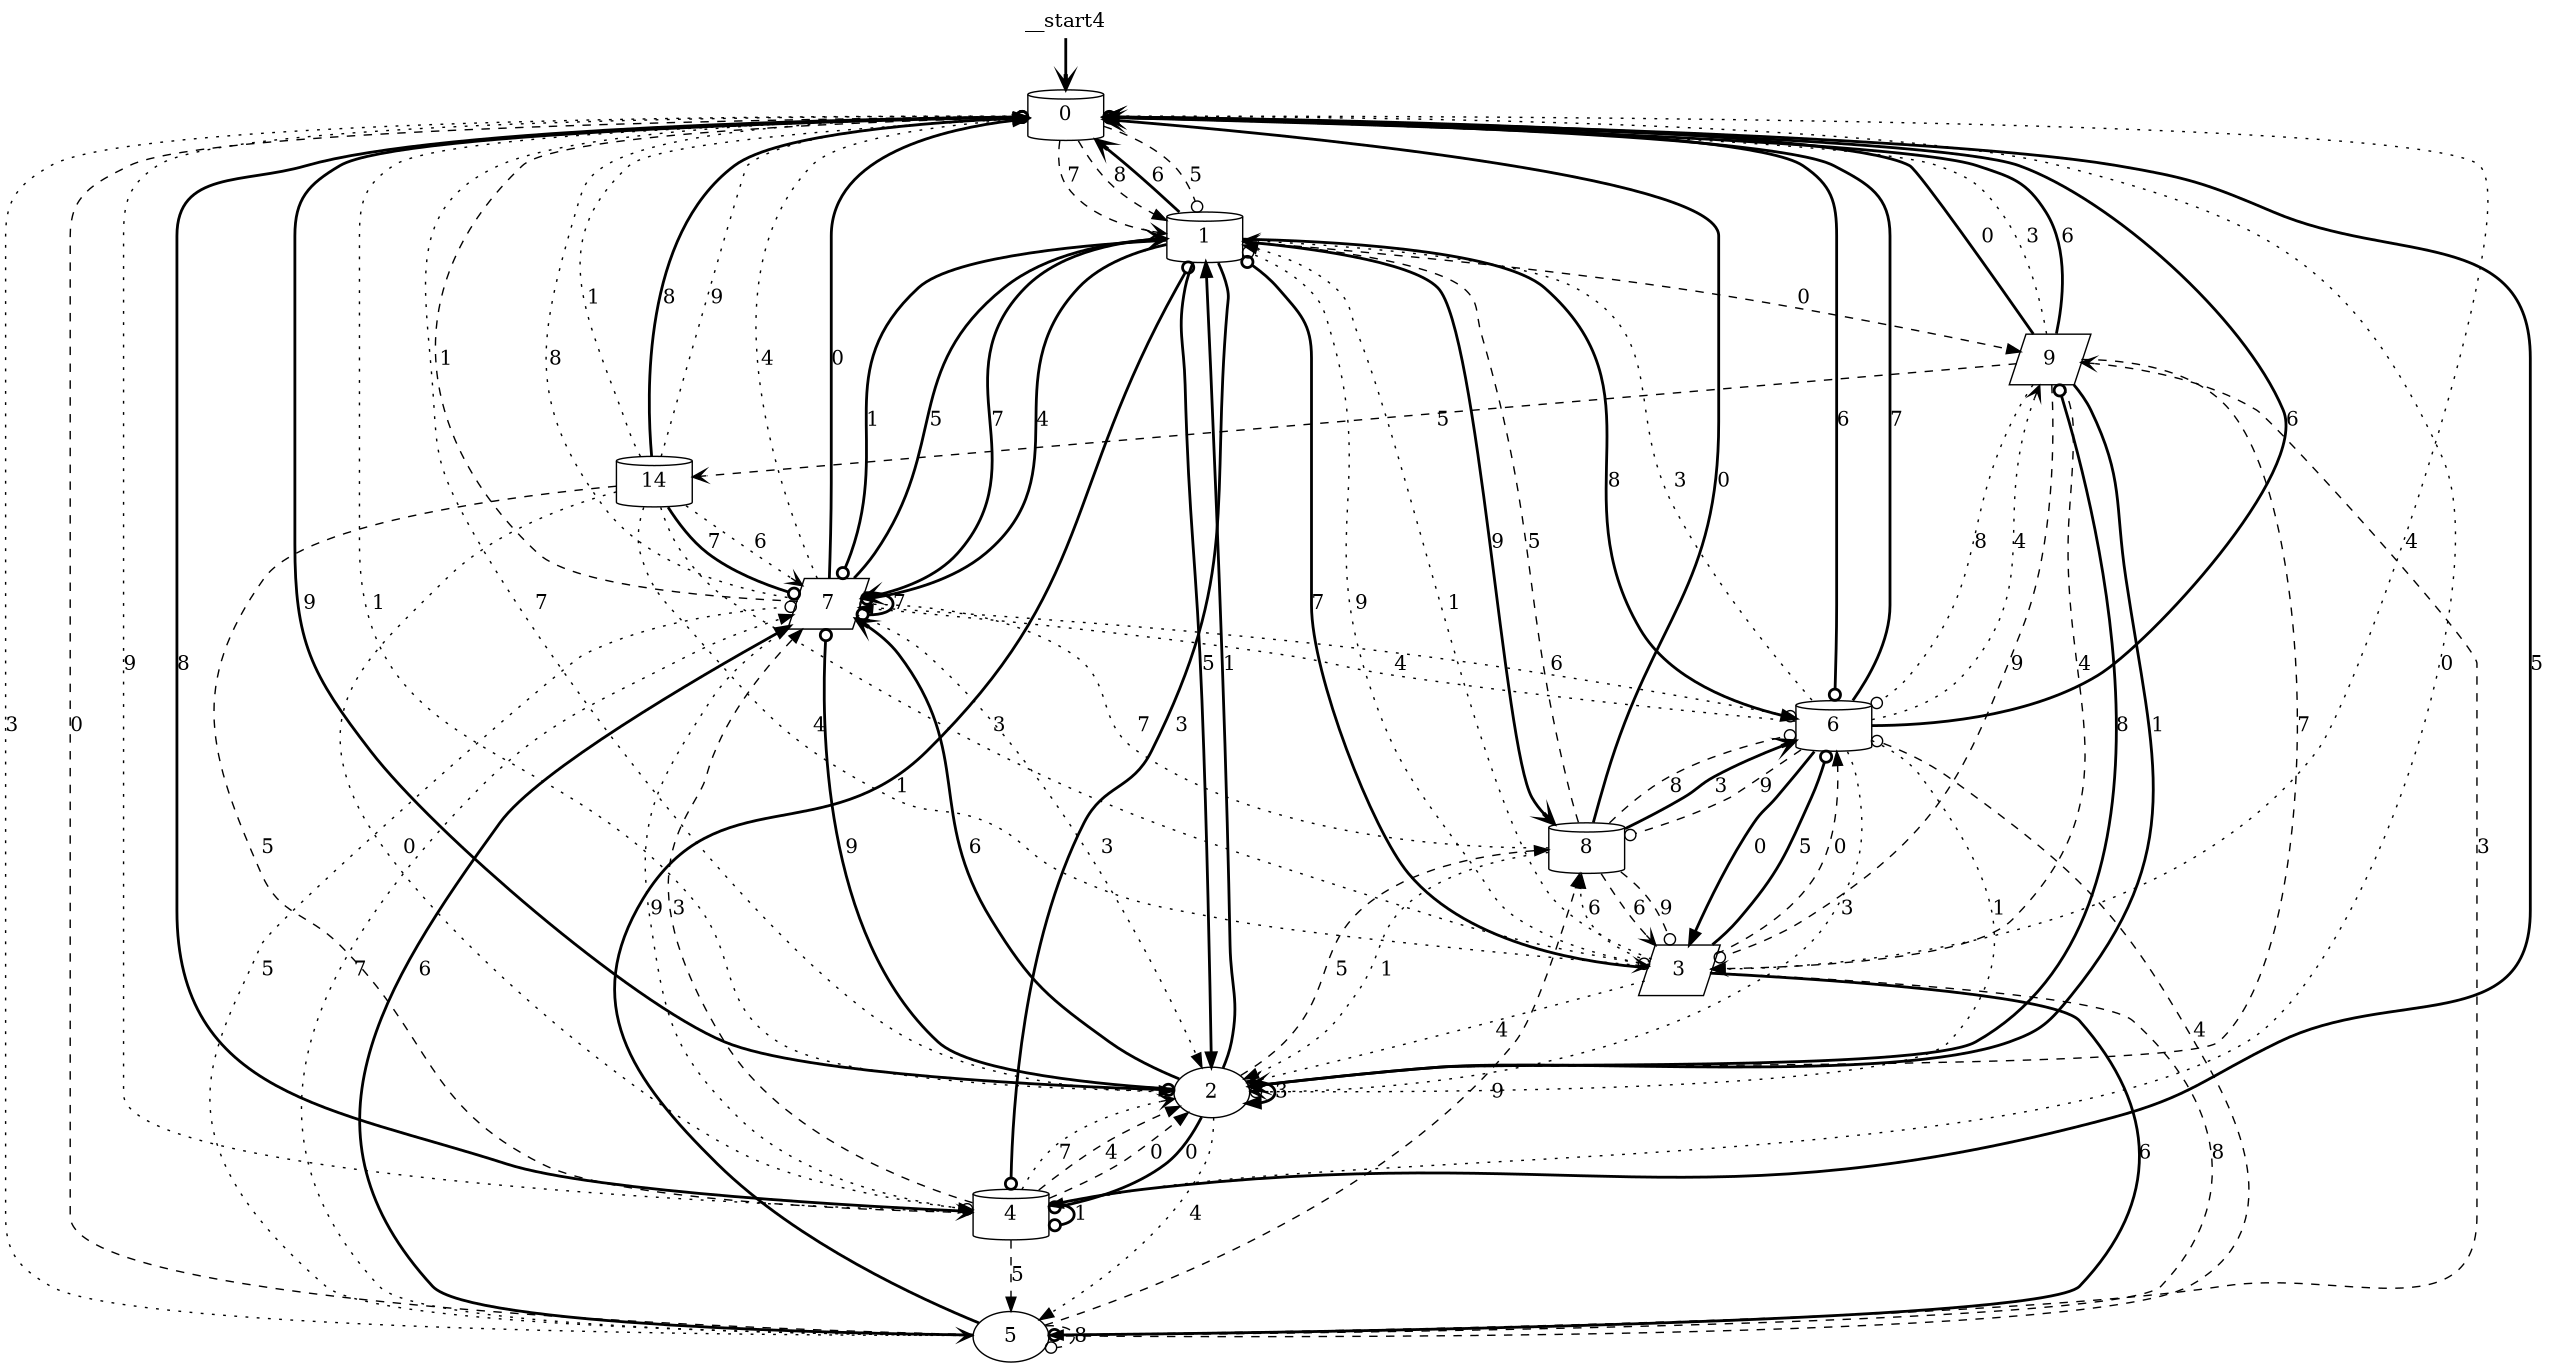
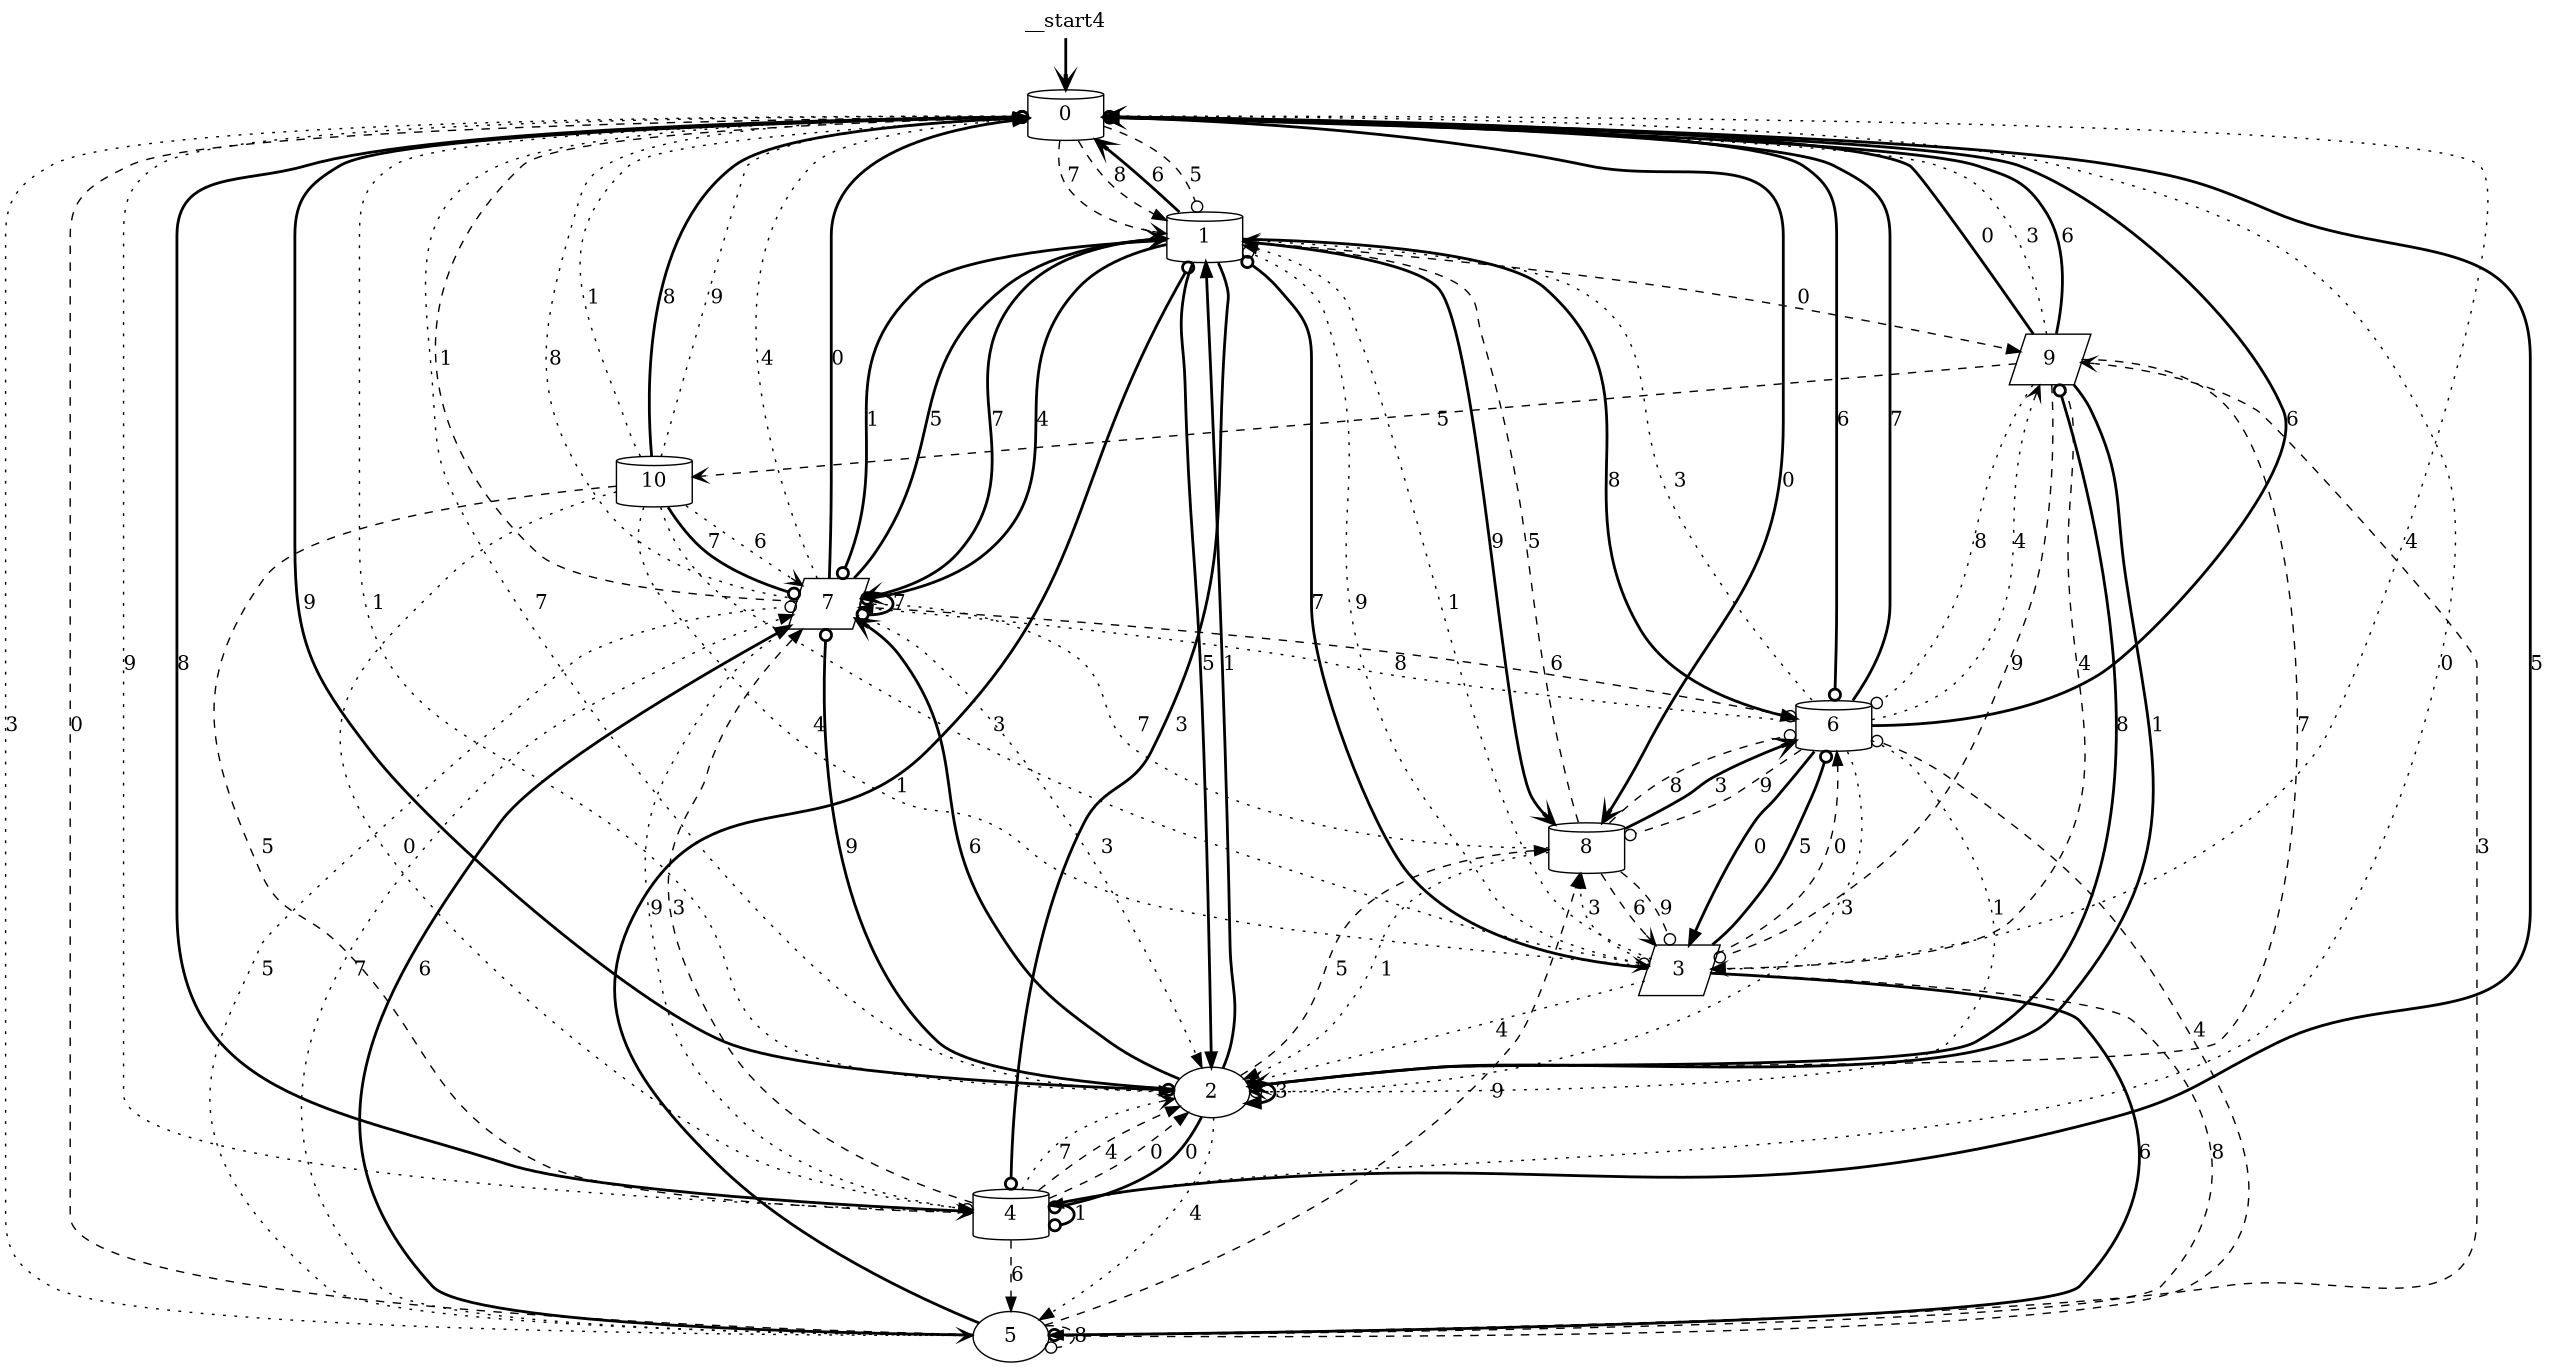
edge "8" -> "0": reversed
node "14": label "14" -> "10"
edge "7" -> "6": style dotted -> dashed
edge "6" -> "7": label "4" -> "8"
edge "3" -> "8": label "6" -> "3"
edge "4" -> "5": label "5" -> "6"
